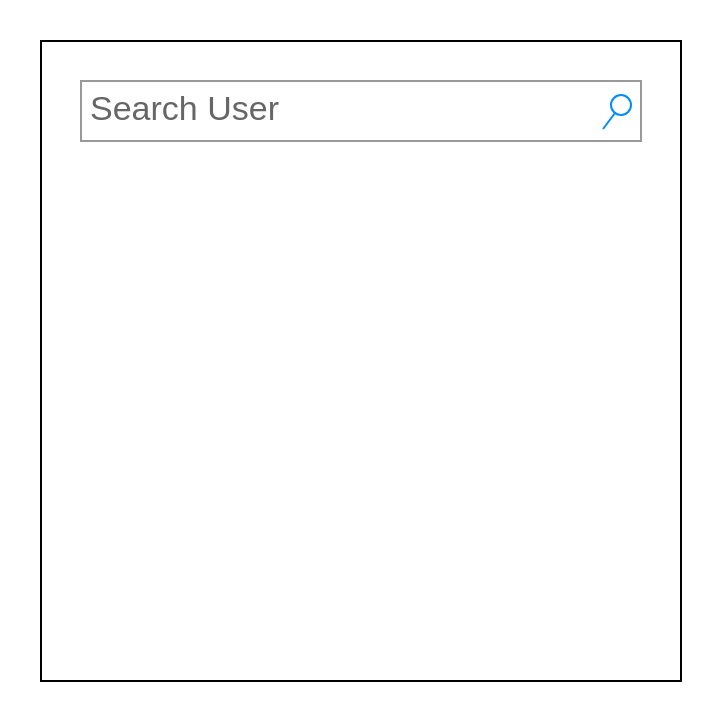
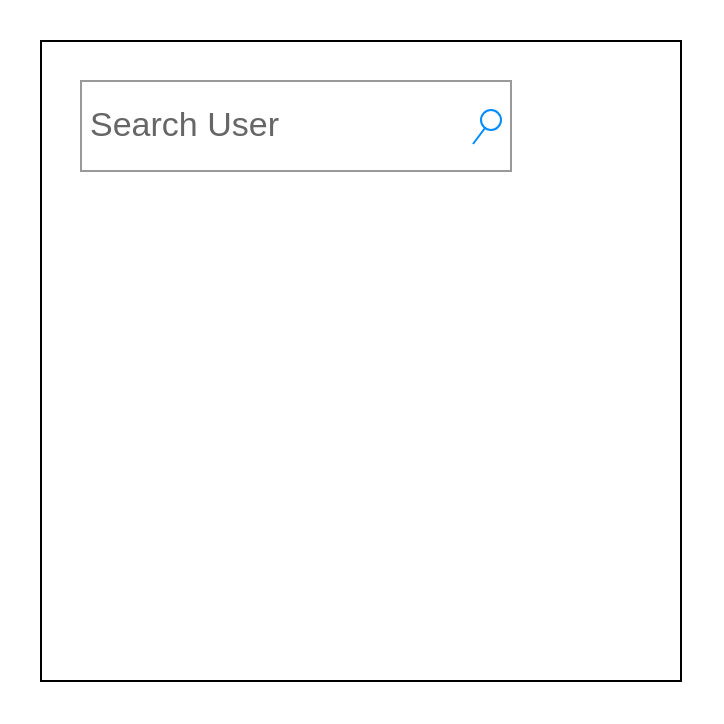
node "Search User": size 560x60 -> 430x90
